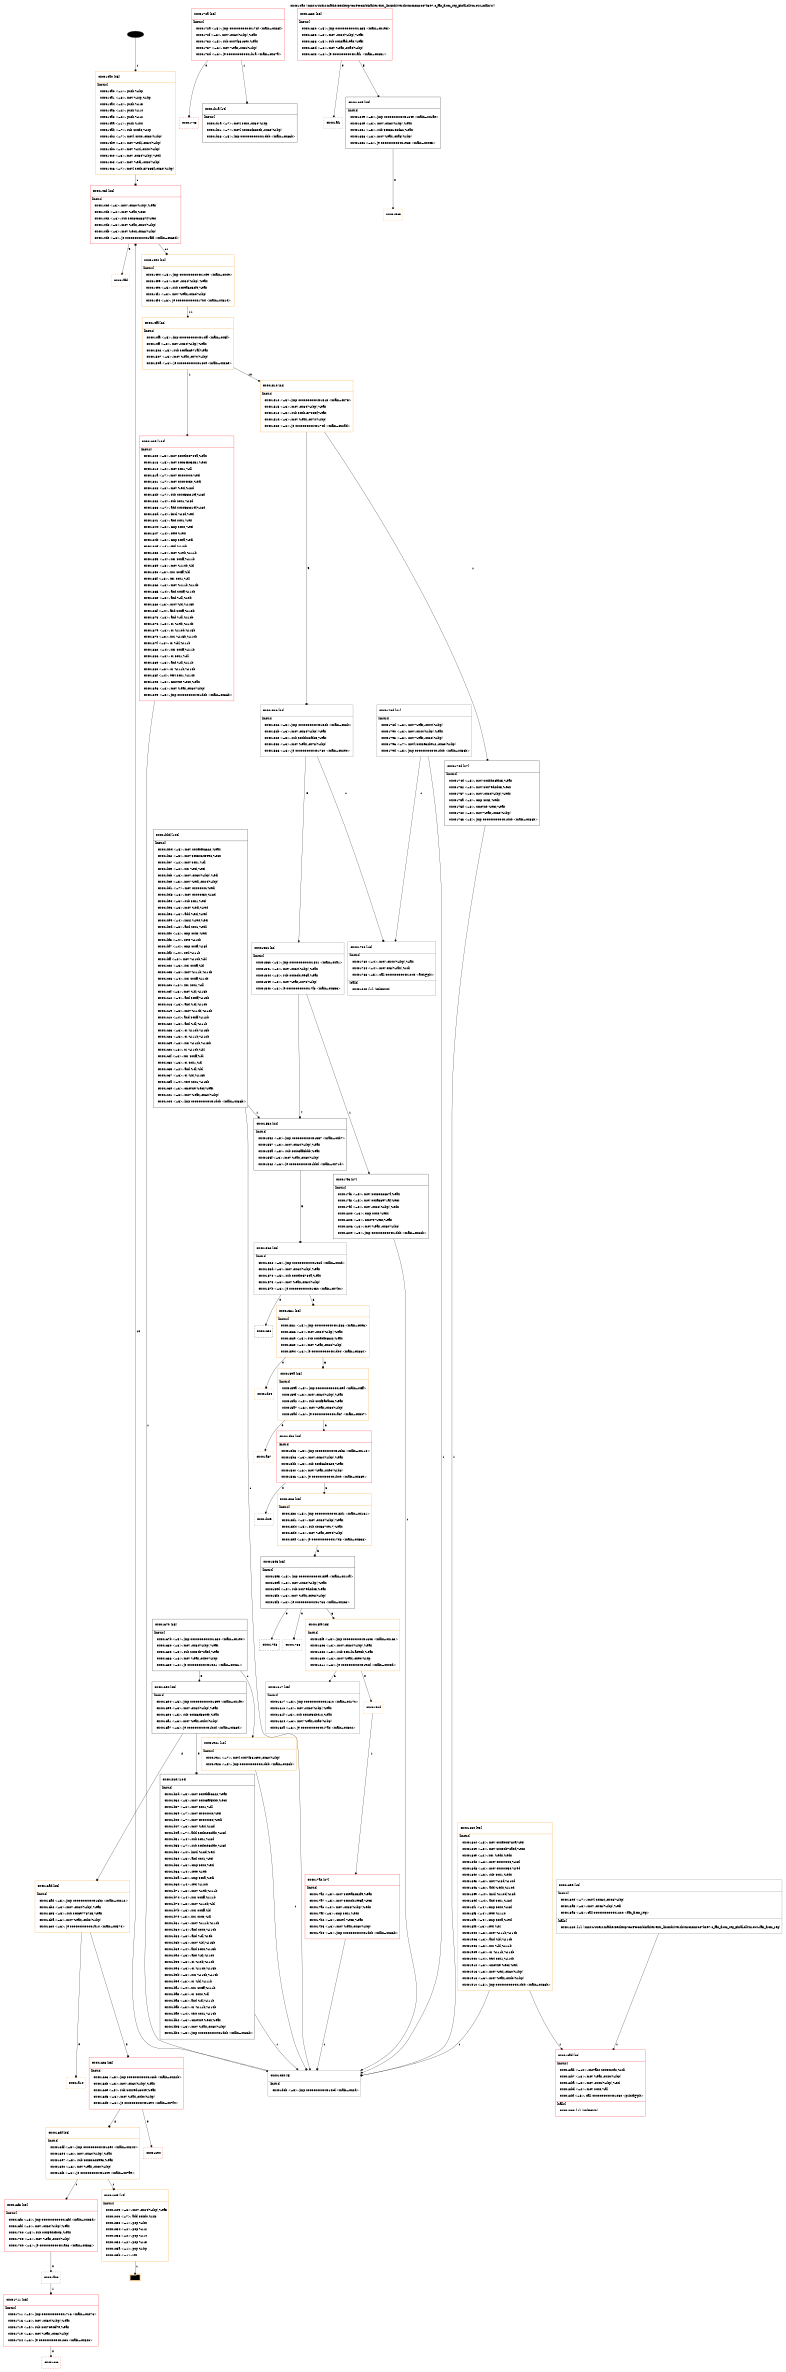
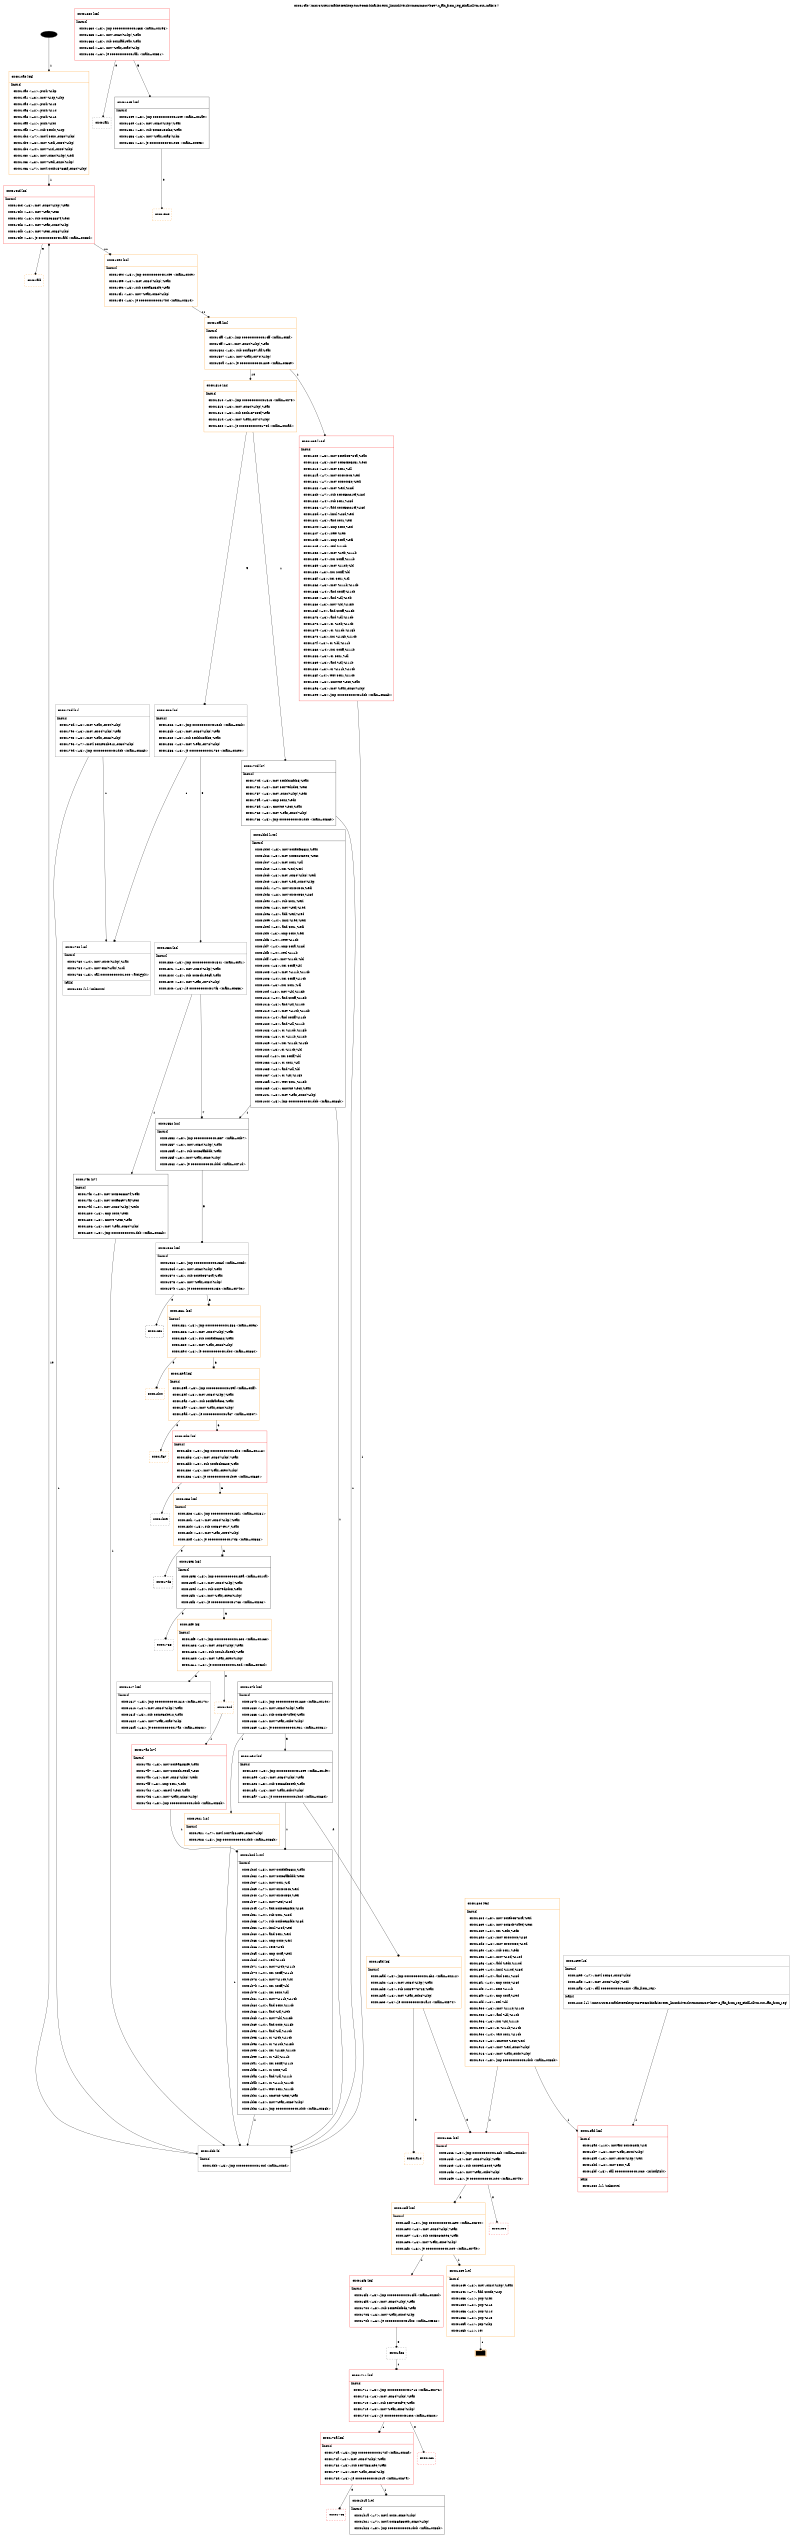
edge "0x4015e5 [25]" -> "0x4015fe [25]": arrowhead diamond -> box
edge "0x4015e5 [25]" -> "0x4017d8": now "0x4015cc [25]" -> "0x4017d8"
edge "0x401694 [25]" -> "0x401b2d [144]": label " 0" -> " 1"
edge "0x4017a2 [27]" -> "0x401d0b [5]": now "0x4017a2 [27]" -> "0x401b2d [144]"
edge "0x4018c4 [93]" -> "0x401d0b [5]": now "0x4018c4 [93]" -> "0x4016c6 [25]"
edge "0x401711 [25]" -> "0x40172a [25]": added, label "1"
